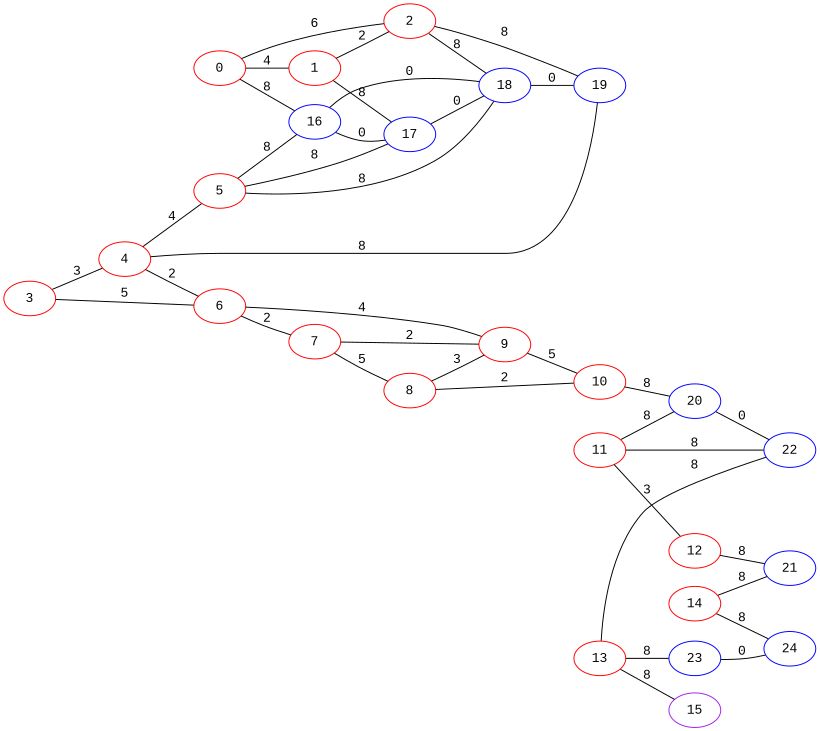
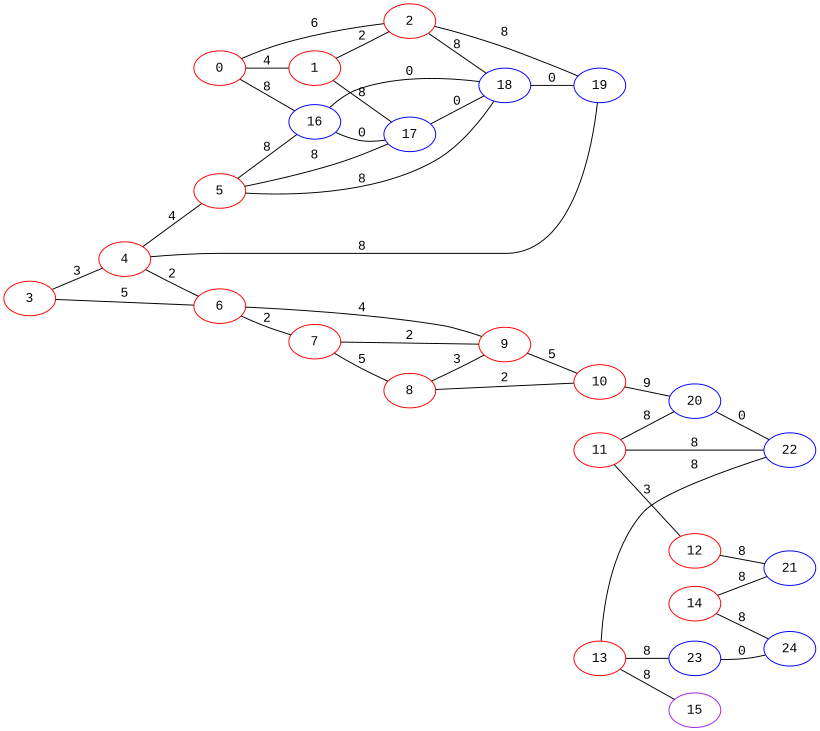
edge "10" -- "20": label "8" -> "9"
